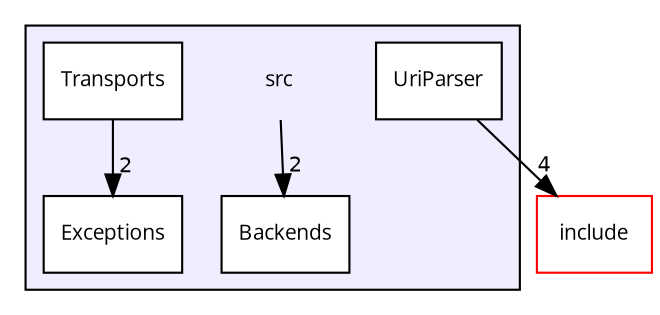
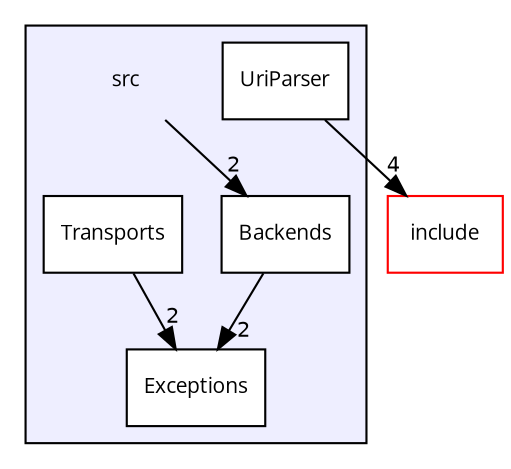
edge "Backends" -> "Exceptions": added
